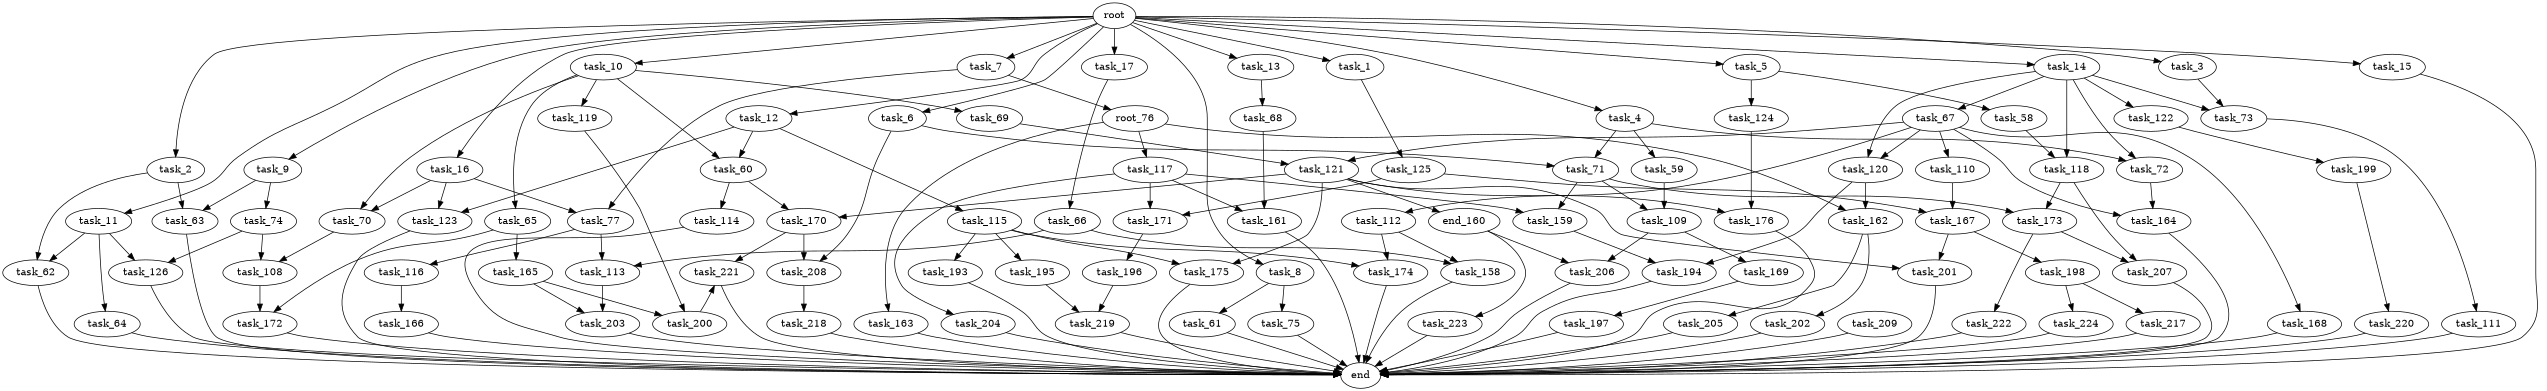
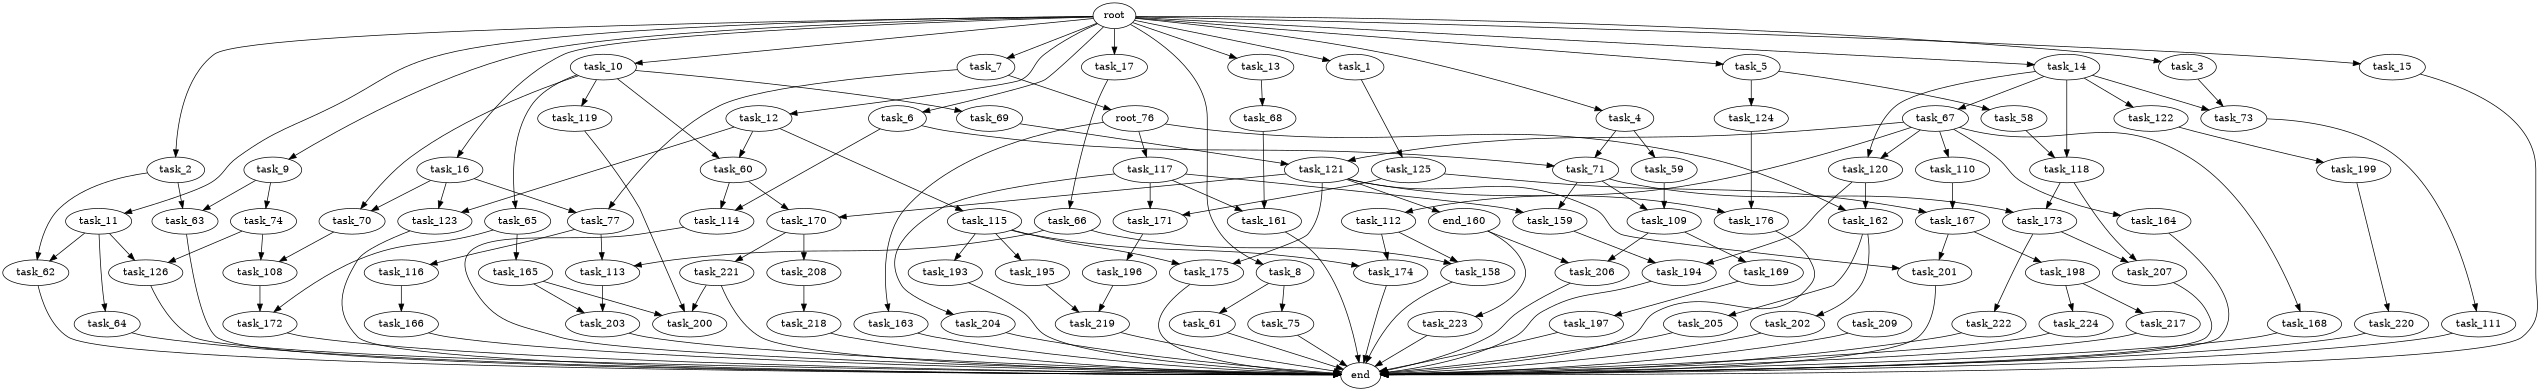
node "task_72": removed
edge "task_6" -> "task_208": now "task_6" -> "task_114"
edge "task_200" -> "task_221": reversed
